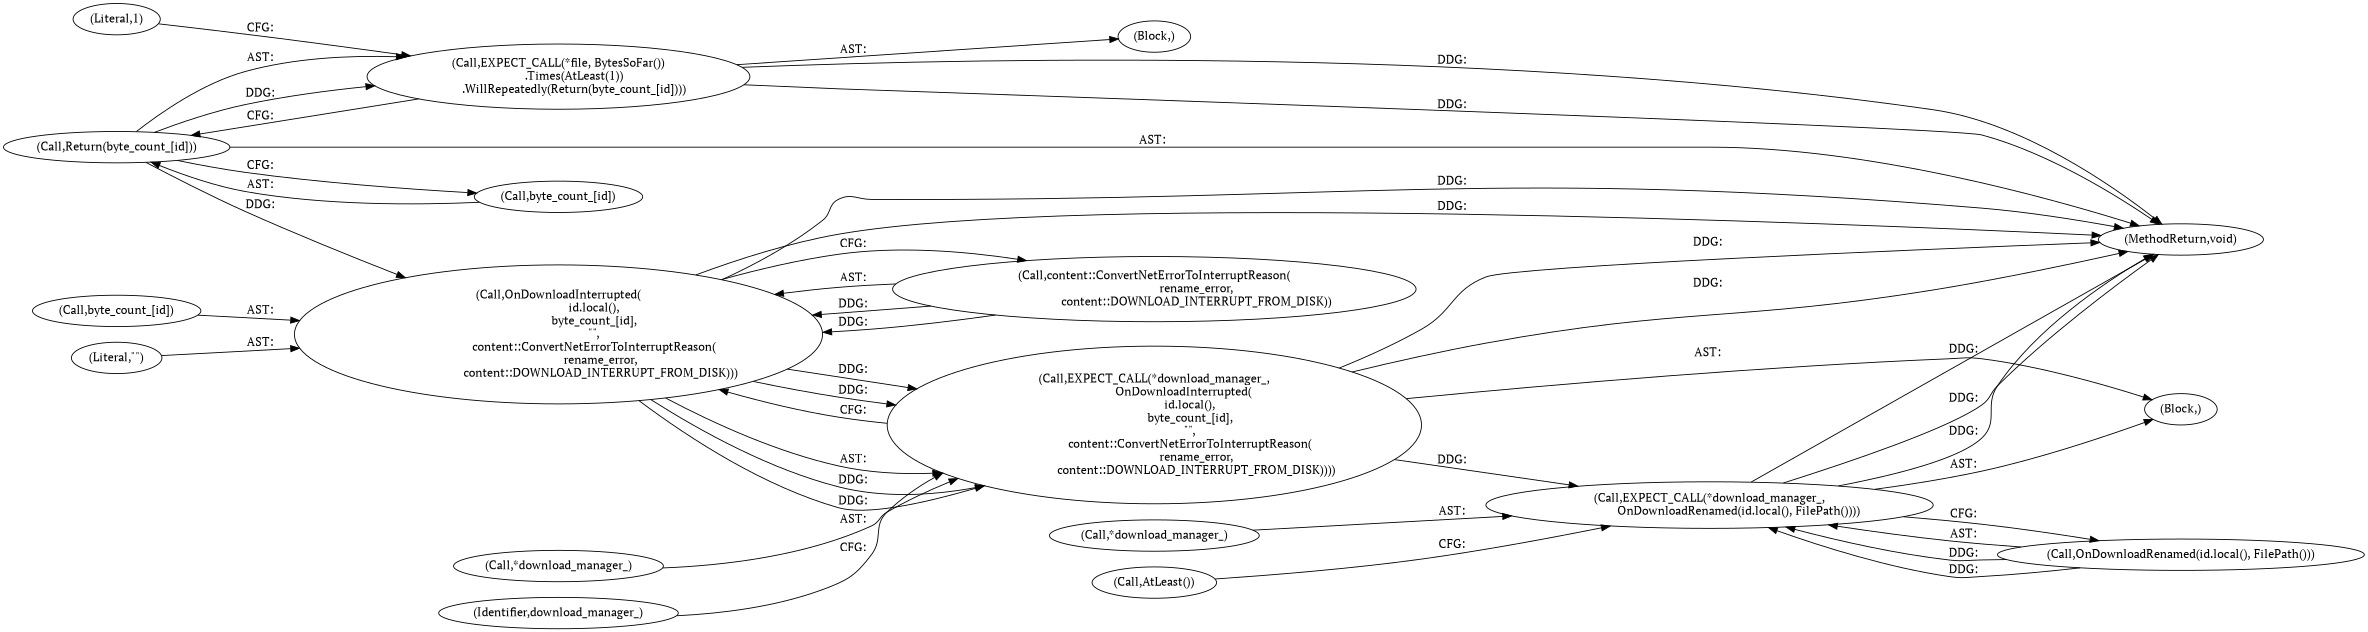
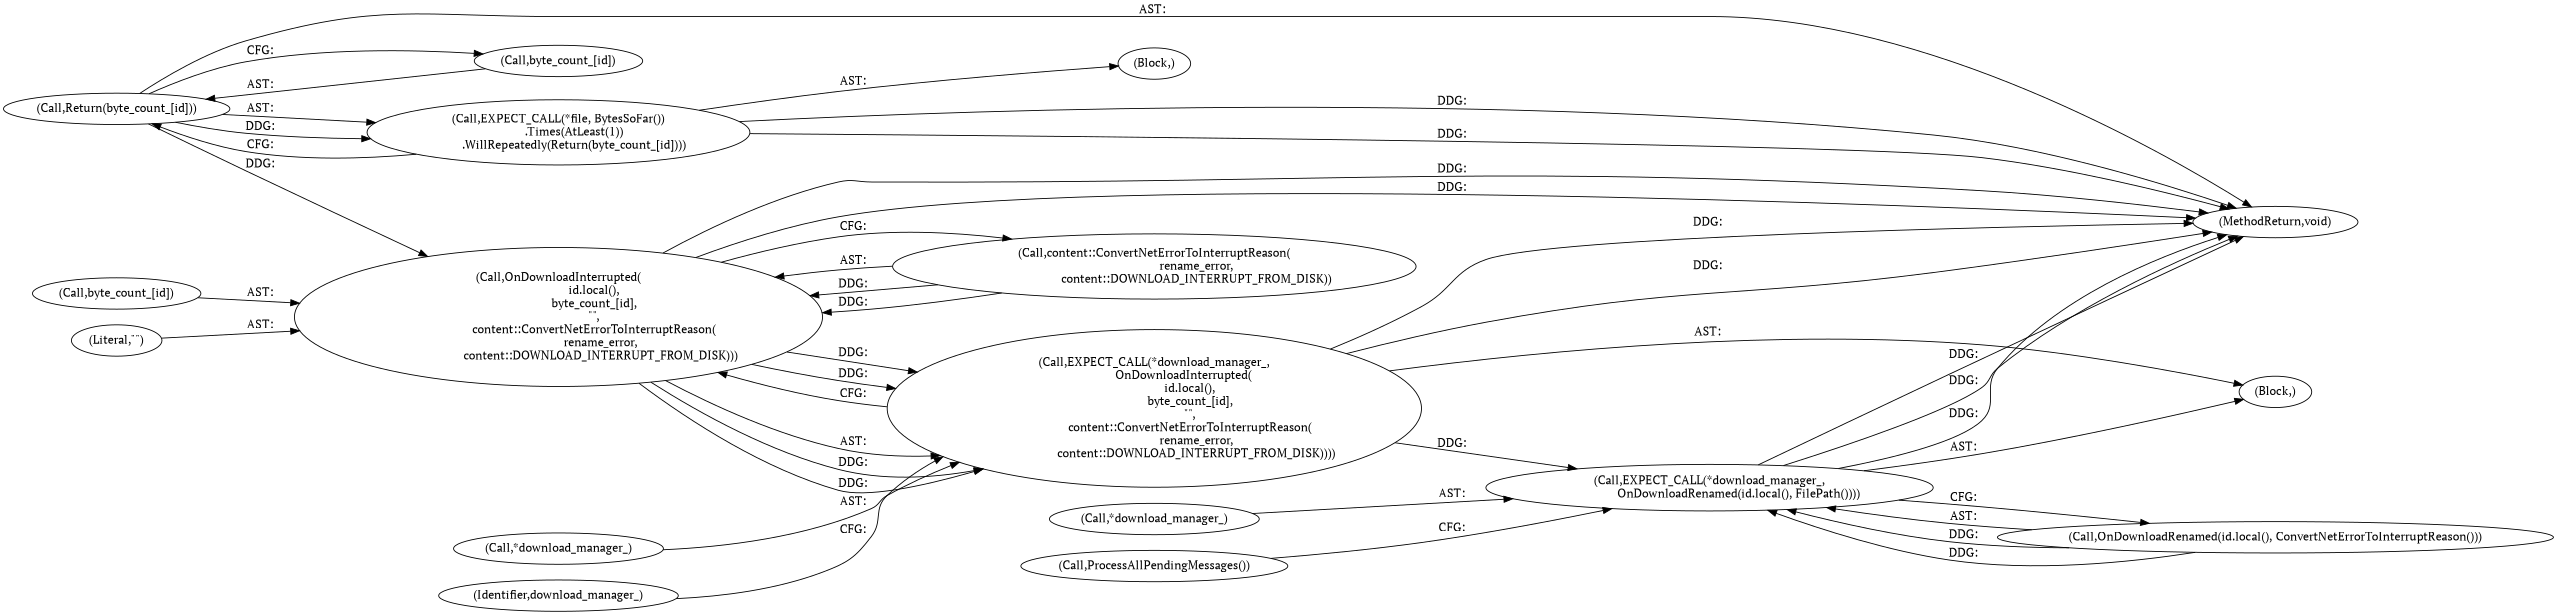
node "(Literal,1)": removed
node "(Call,OnDownloadRenamed(id.local(), FilePath()))": label "(Call,OnDownloadRenamed(id.local(), FilePath()))" -> "(Call,OnDownloadRenamed(id.local(), ConvertNetErrorToInterruptReason()))"
node "(Call,AtLeast())": label "(Call,AtLeast())" -> "(Call,ProcessAllPendingMessages())"
